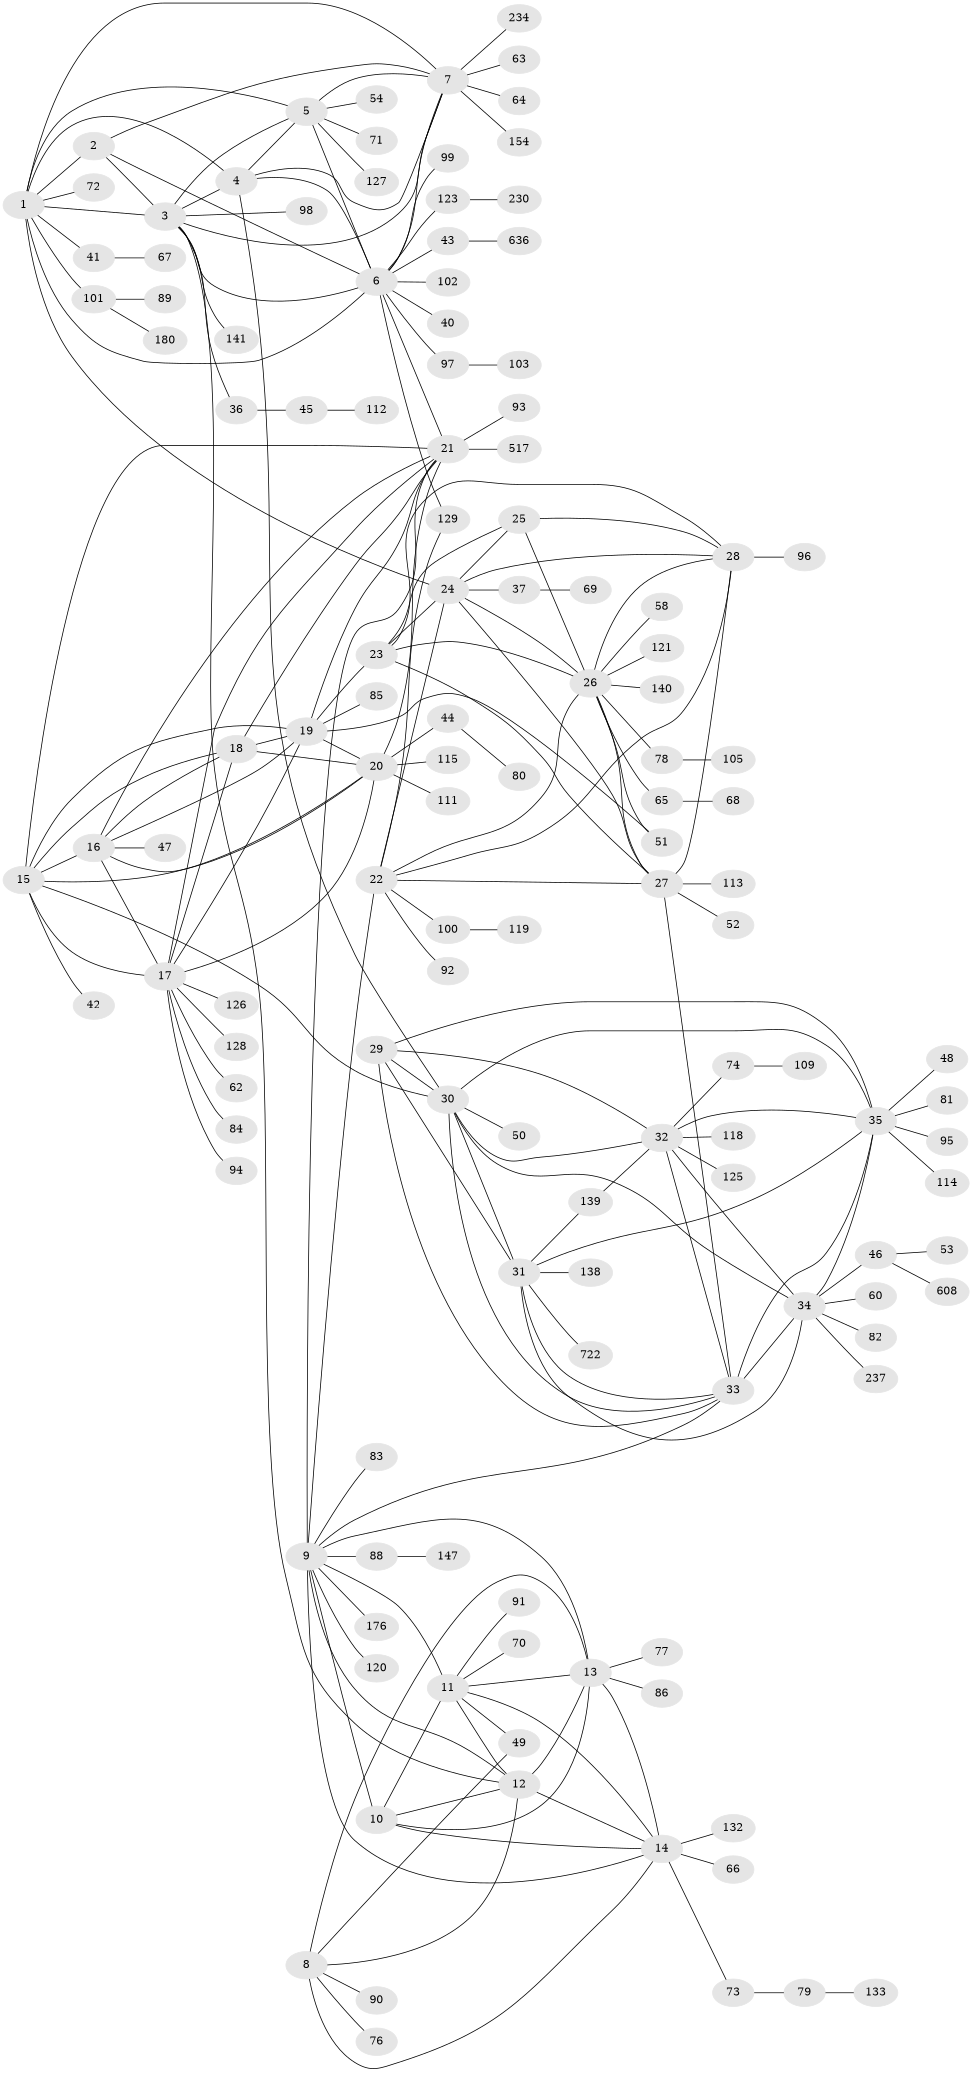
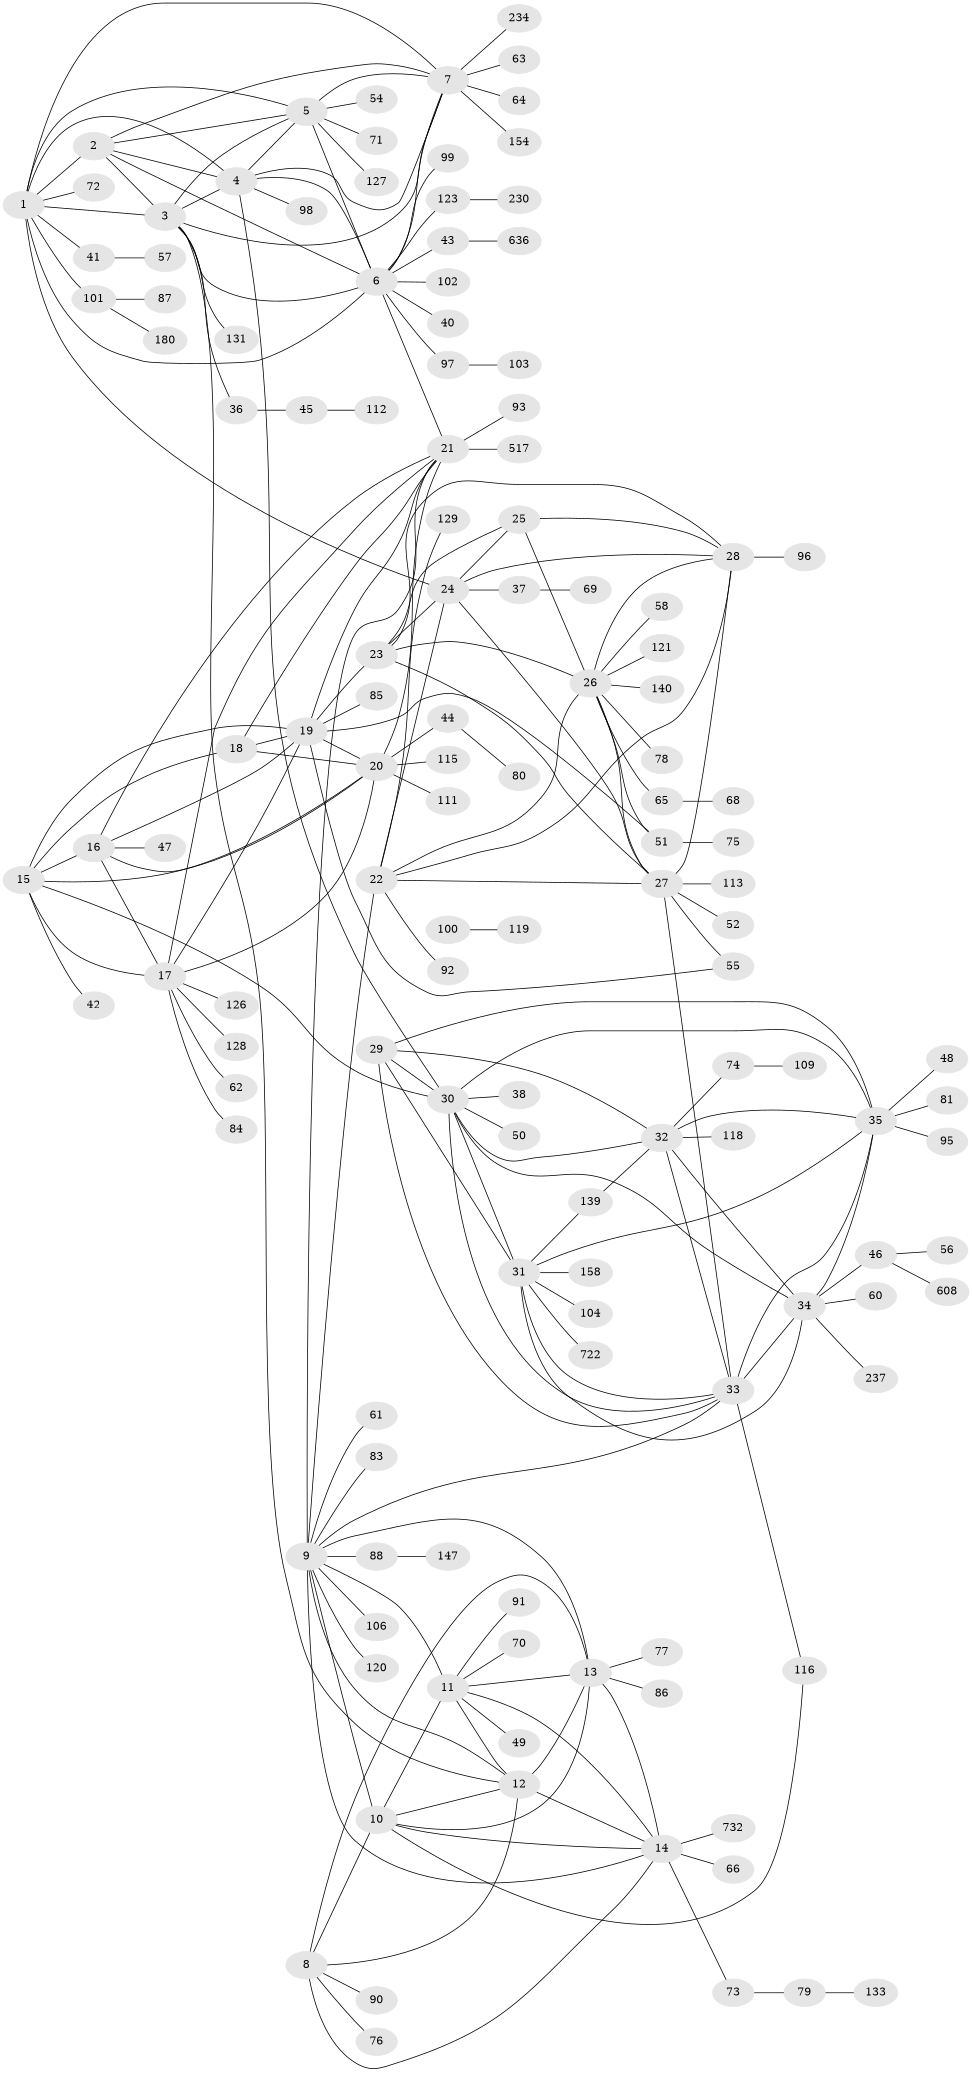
edge "5" -- "2": added
edge "2" -- "4": added
edge "98" -- "3": now "98" -- "4"
node "67": label "67" -> "57"
node "89": label "89" -> "87"
node "141": label "141" -> "131"
edge "6" -- "129": removed
edge "21" -- "15": removed
edge "24" -- "26": removed
node "105": removed
edge "18" -- "16": removed
node "75": added
edge "18" -- "17": removed
edge "22" -- "100": removed
node "55": added
node "38": added
node "94": removed
node "125": removed
node "114": removed
node "53": label "53" -> "56"
node "138": label "138" -> "158"
node "104": added
node "82": removed
node "61": added
node "176": label "176" -> "106"
node "116": added
node "132": label "132" -> "732"
edge "49" -- "8": now "10" -- "8"
